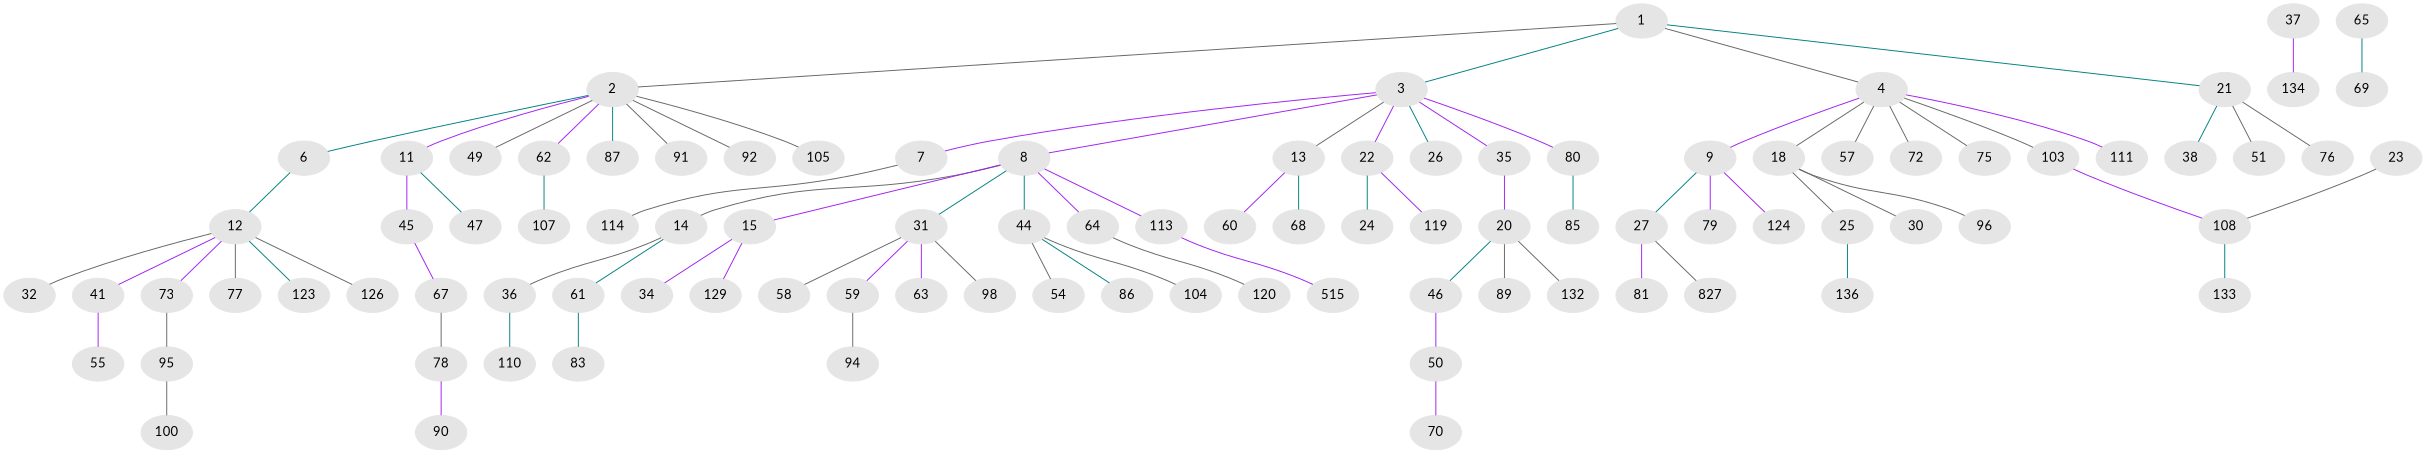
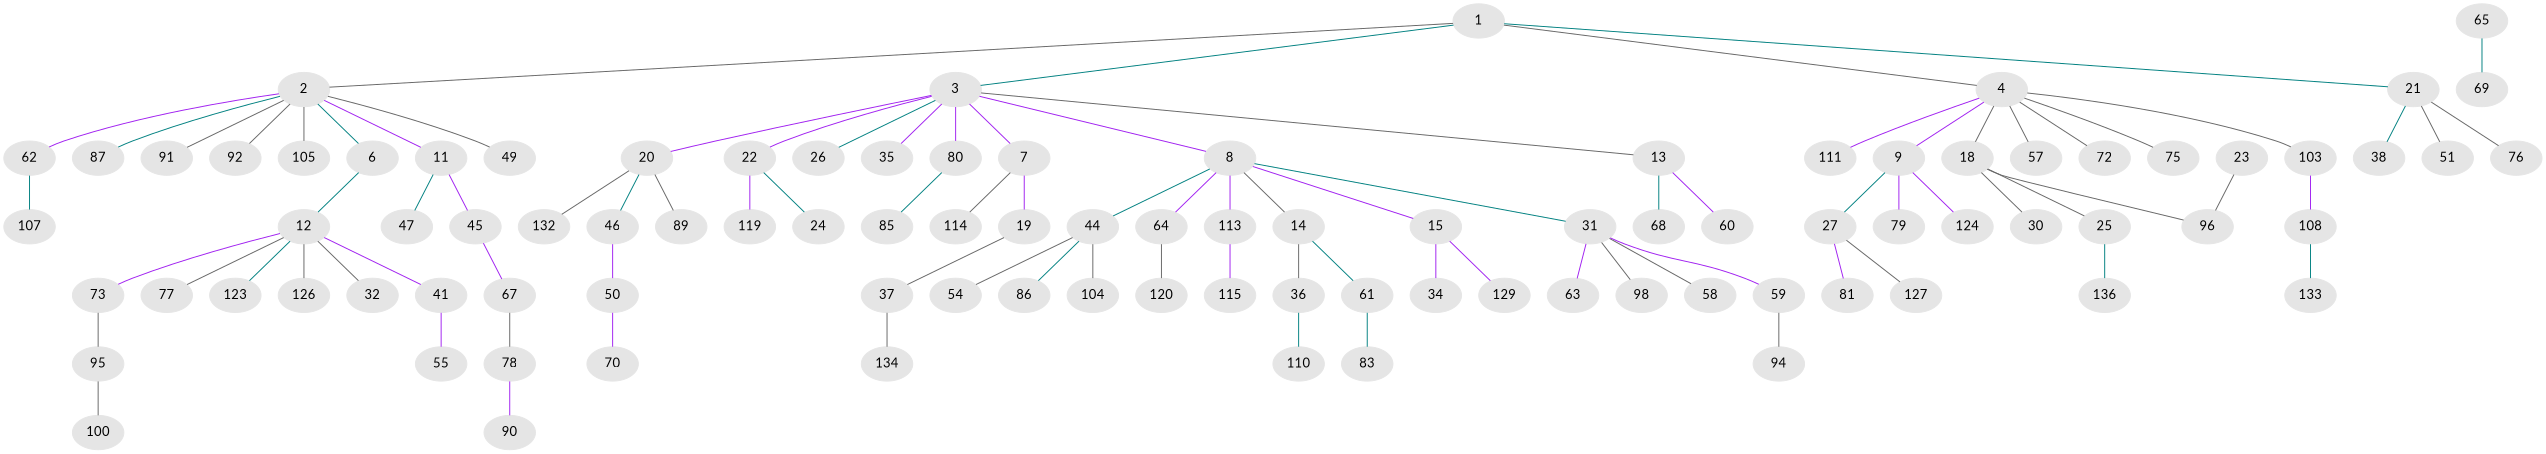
edge "37" -- "134": color purple -> gray40
edge "35" -- "20": now "3" -- "20"
edge "23" -- "108": now "23" -- "96"
node "19": added
node "515": label "515" -> "115"
node "827": label "827" -> "127"
